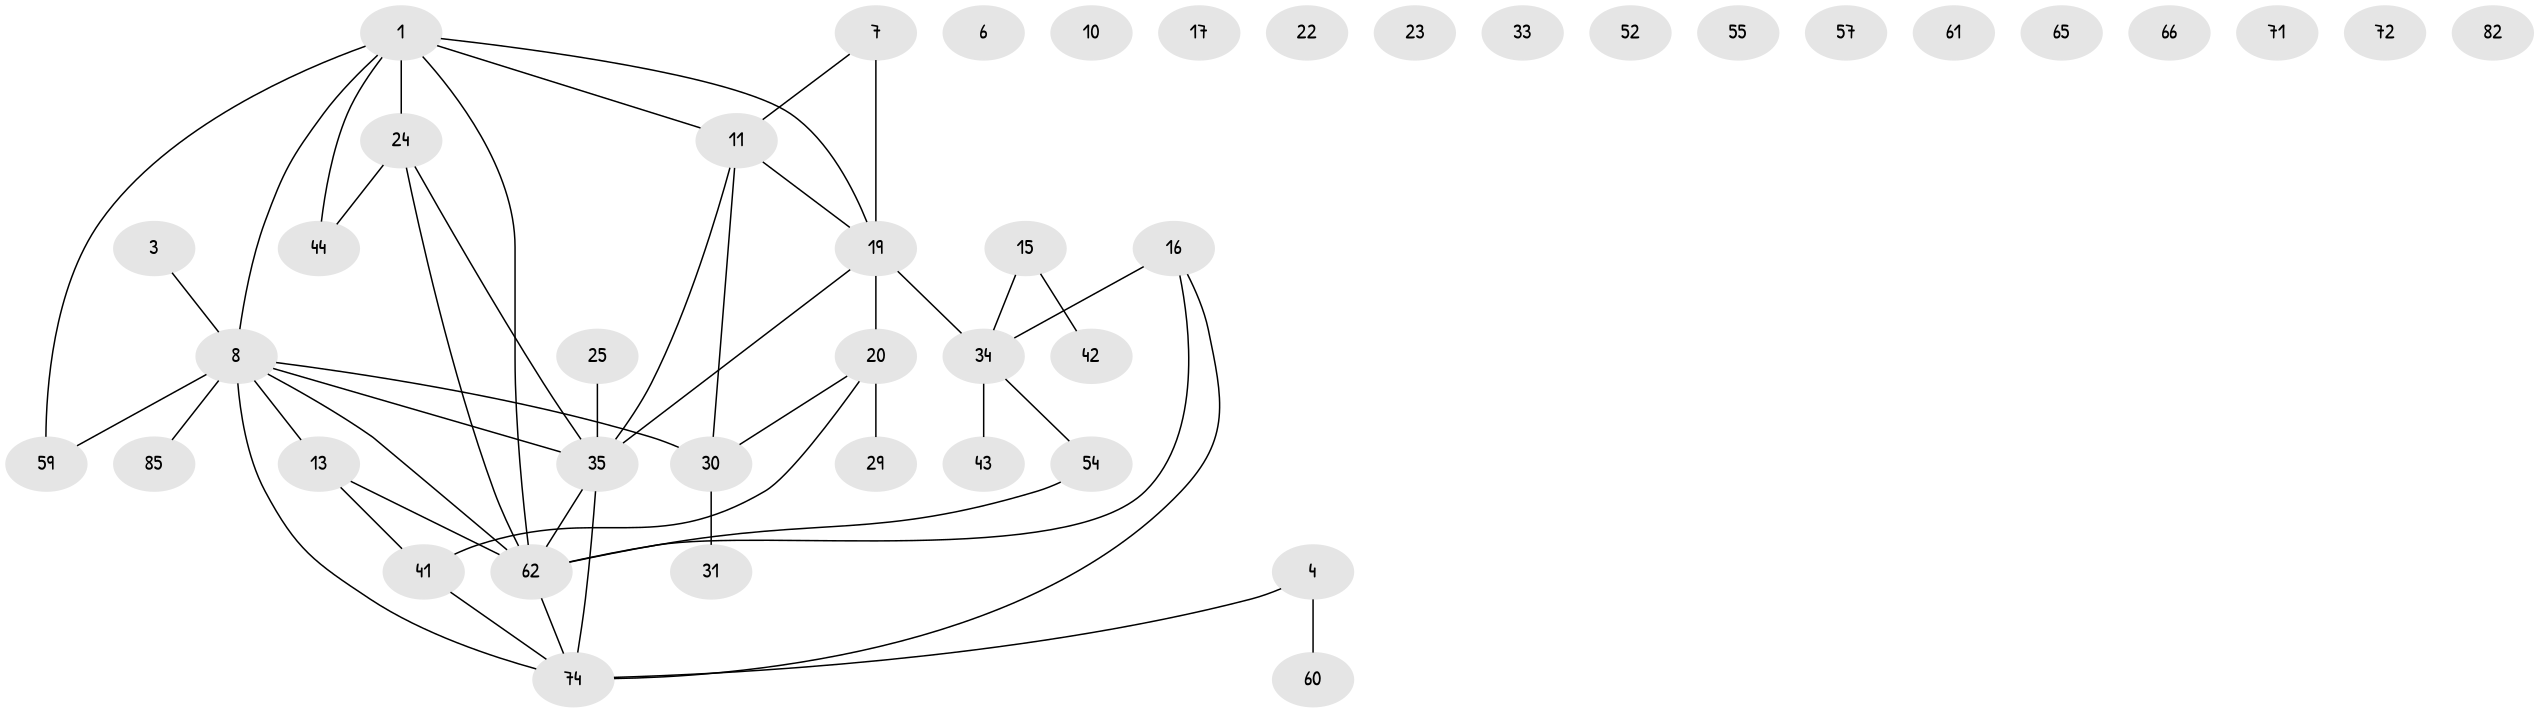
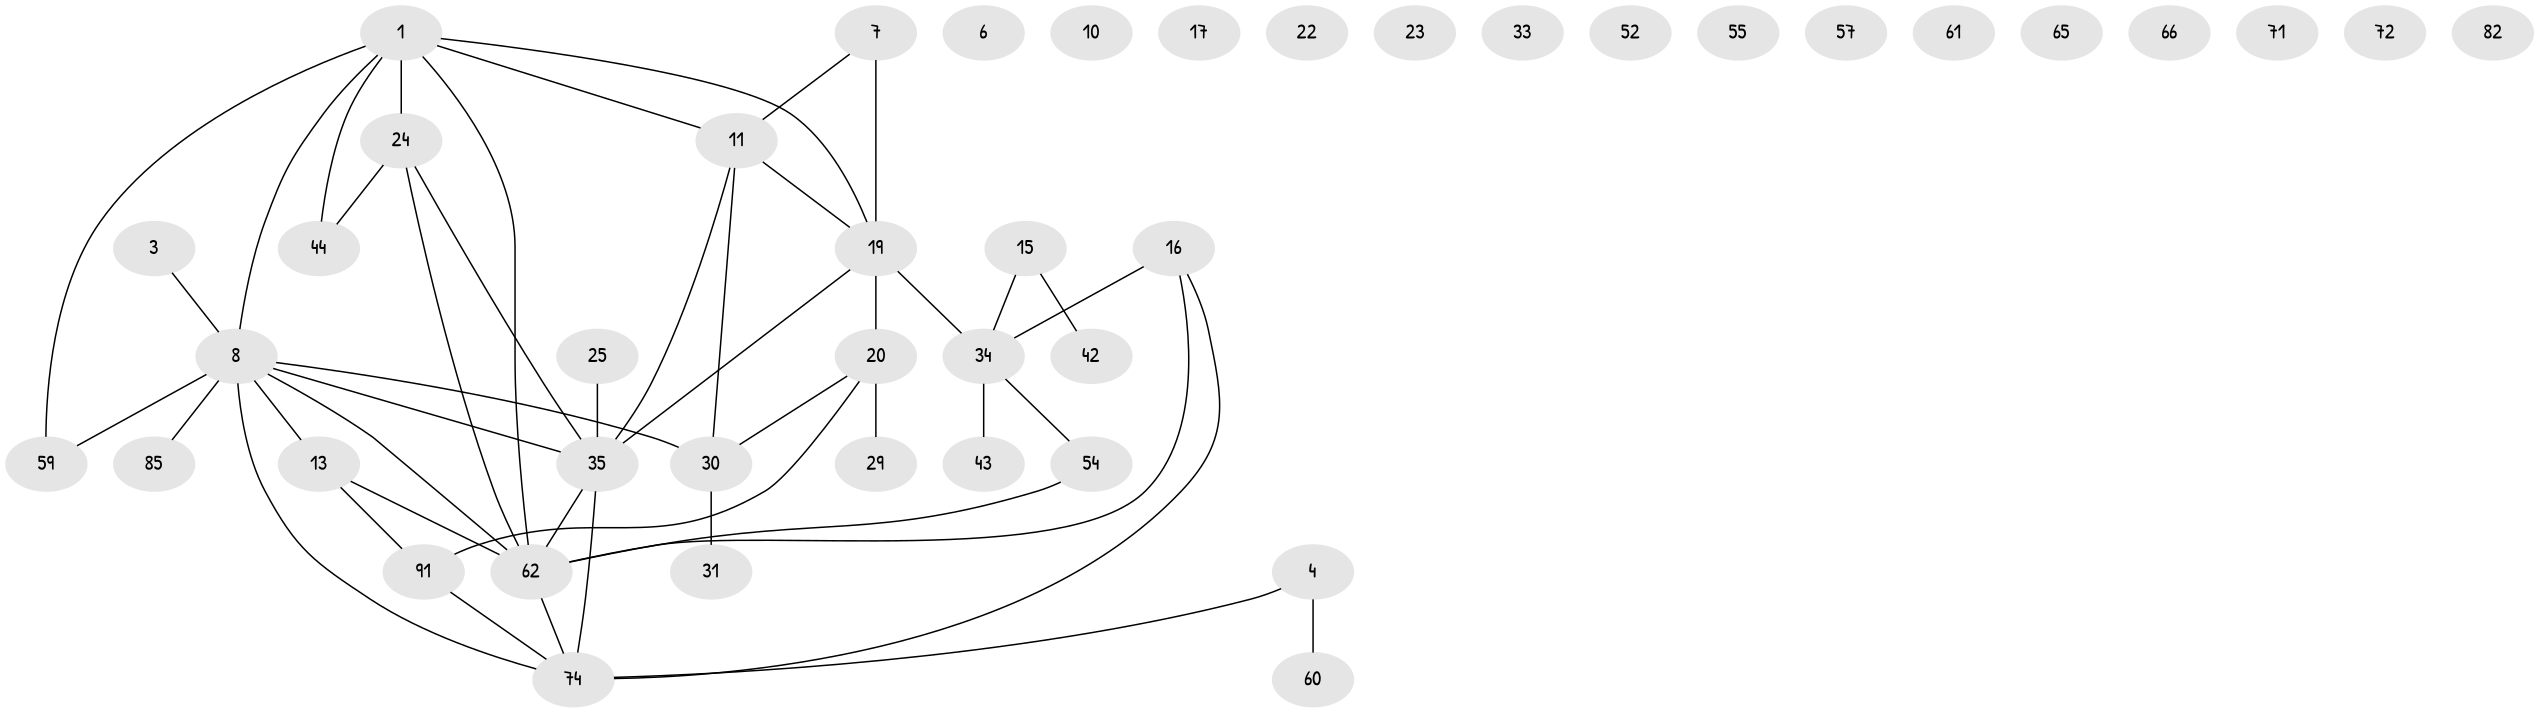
node "41": label "41" -> "91"
